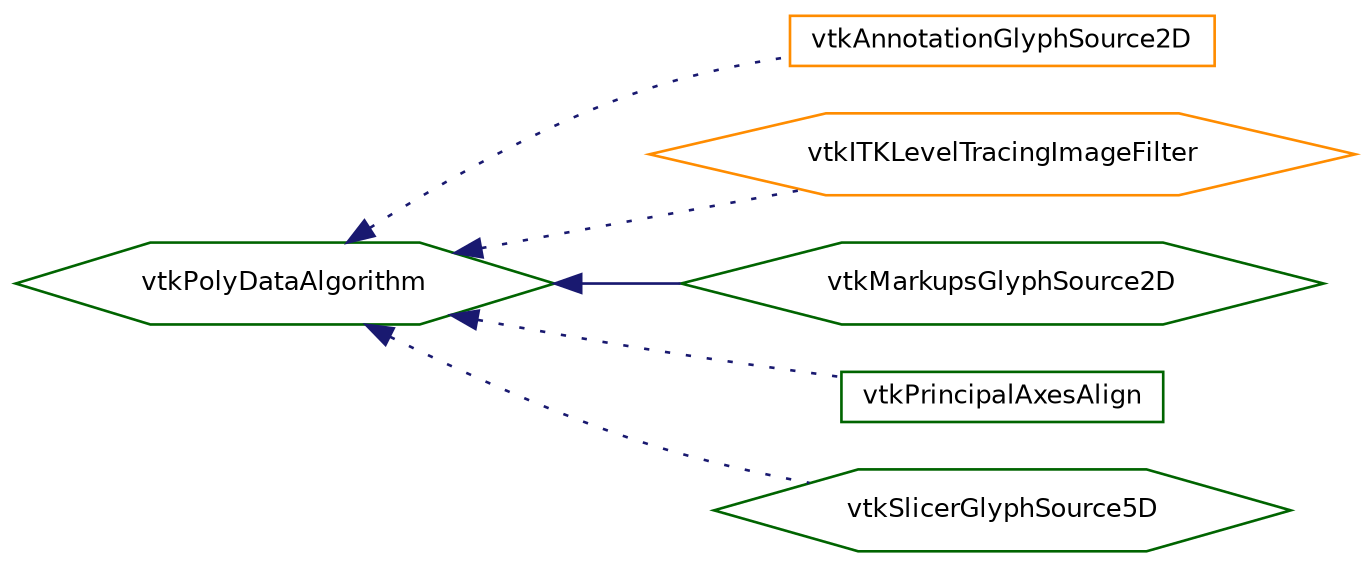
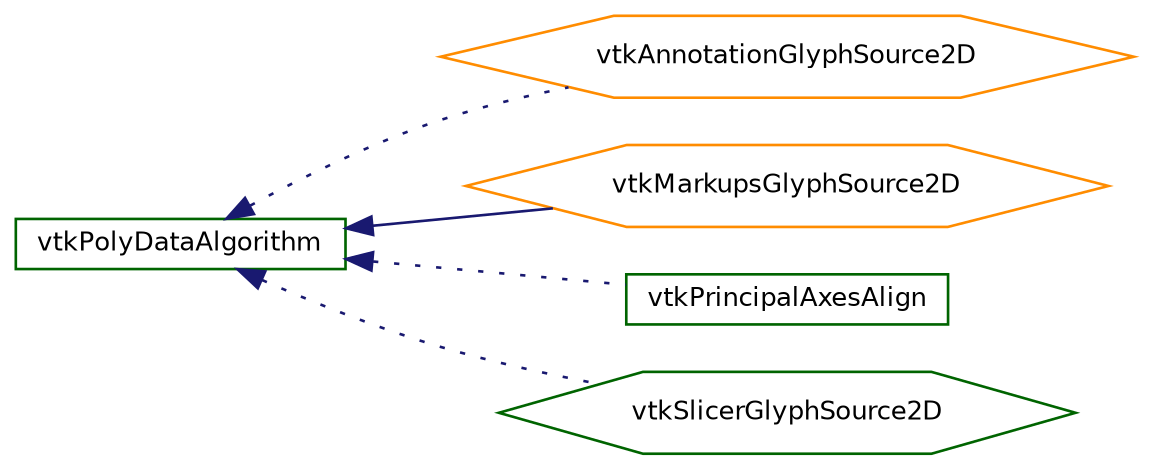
node "vtkAnnotationGlyphSource2D": shape box -> hexagon
node "vtkITKLevelTracingImageFilter": removed
node "vtkPolyDataAlgorithm": shape hexagon -> box
node "vtkMarkupsGlyphSource2D": color darkgreen -> darkorange
node "vtkSlicerGlyphSource5D": label "vtkSlicerGlyphSource5D" -> "vtkSlicerGlyphSource2D"
